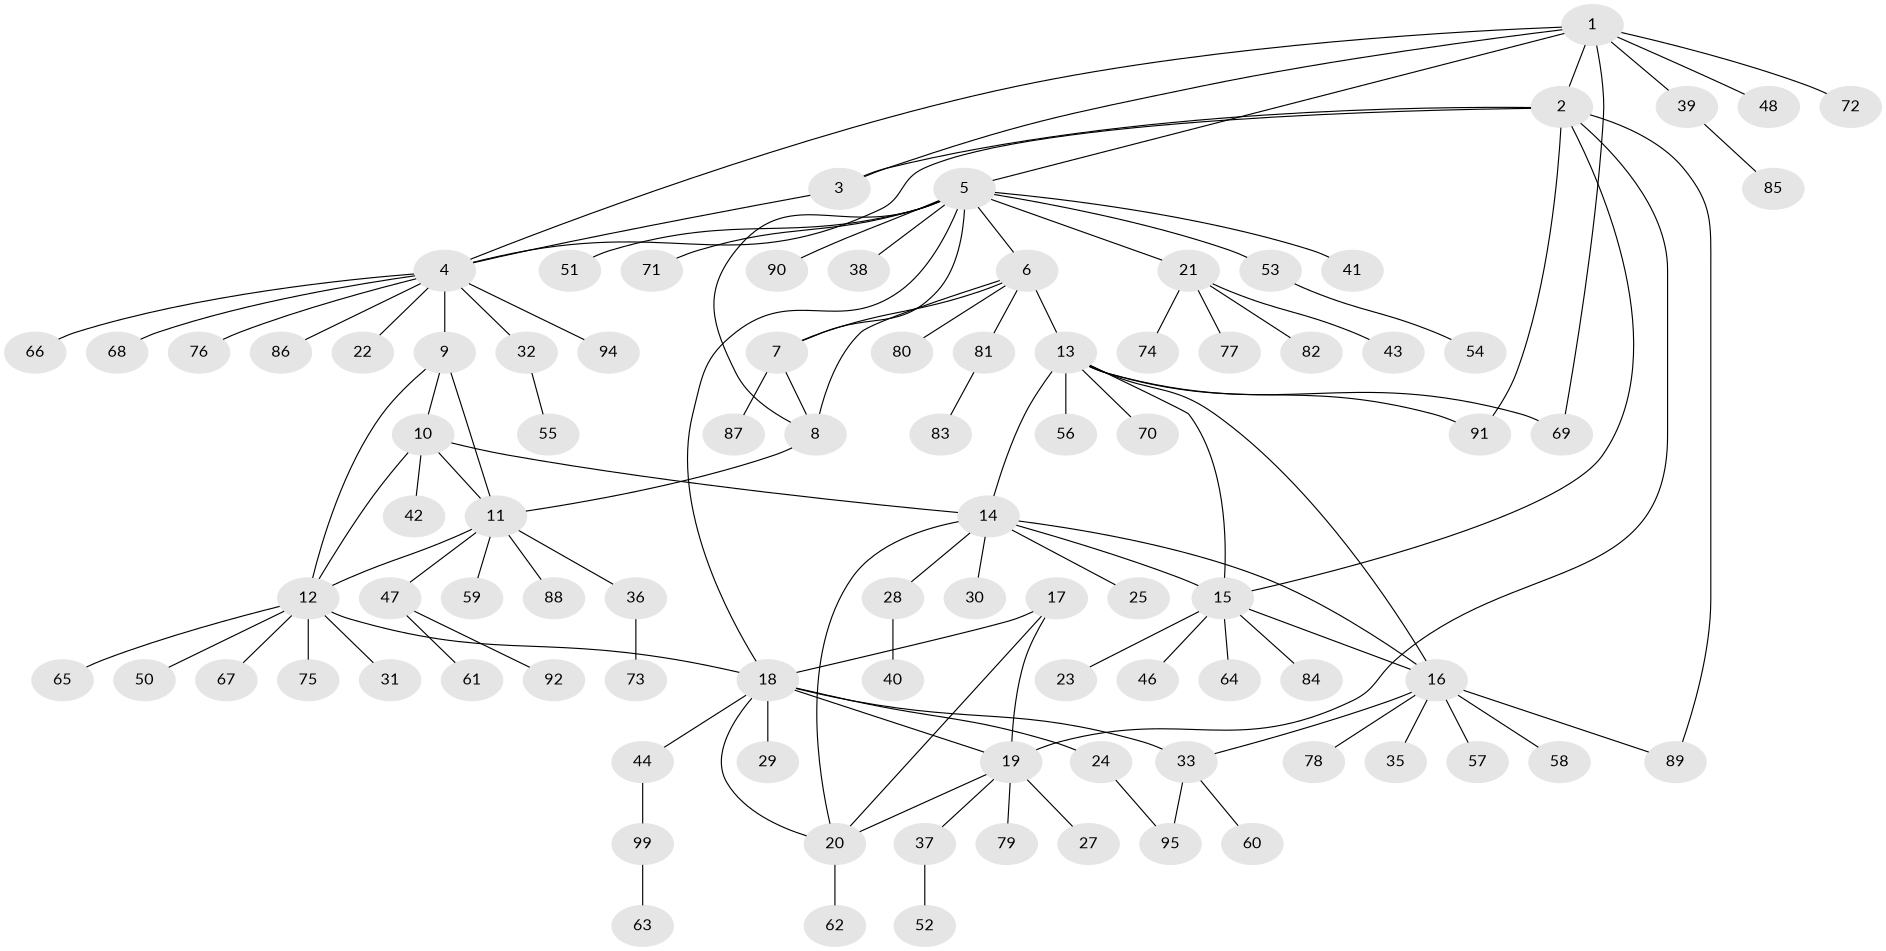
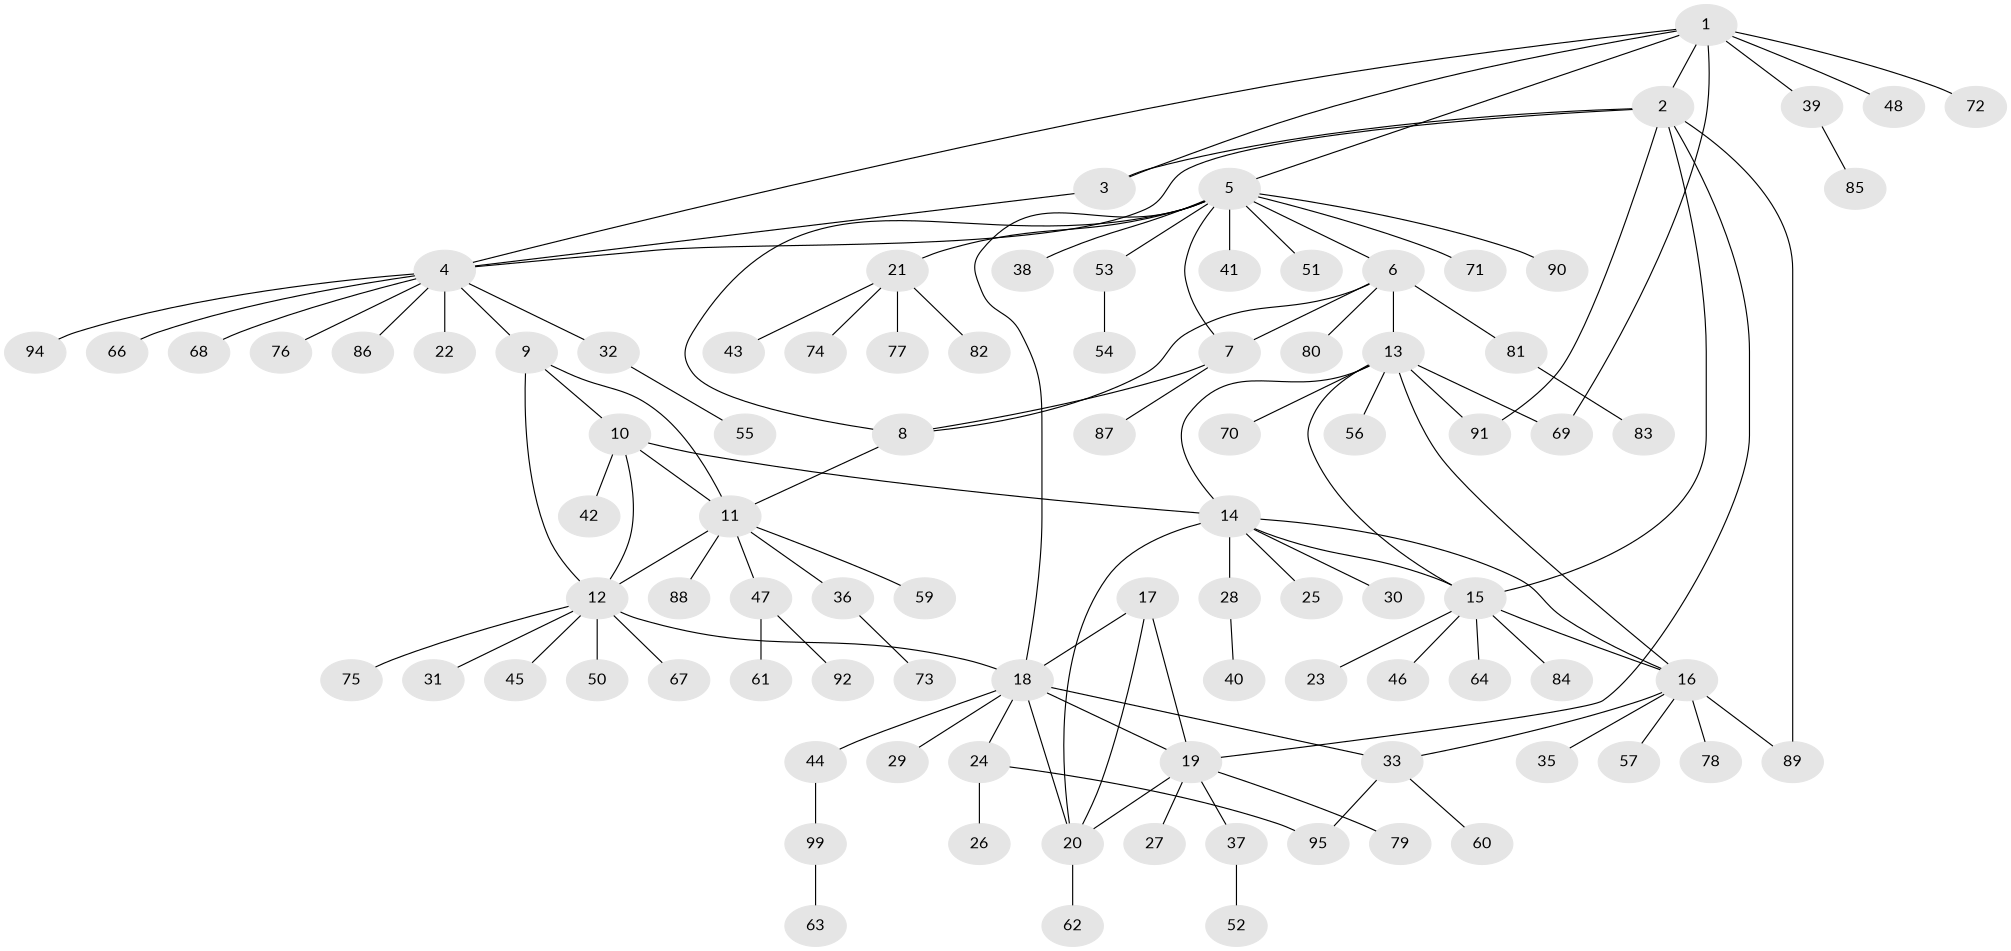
node "65": label "65" -> "45"
node "58": removed
node "26": added
